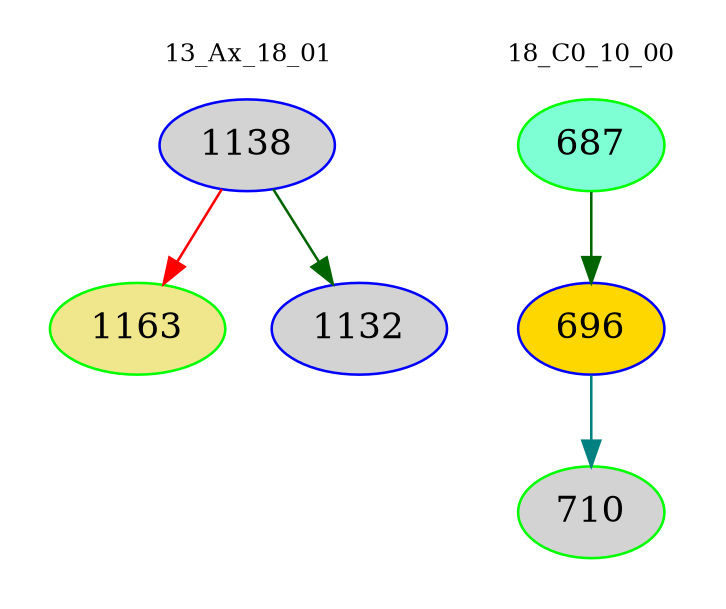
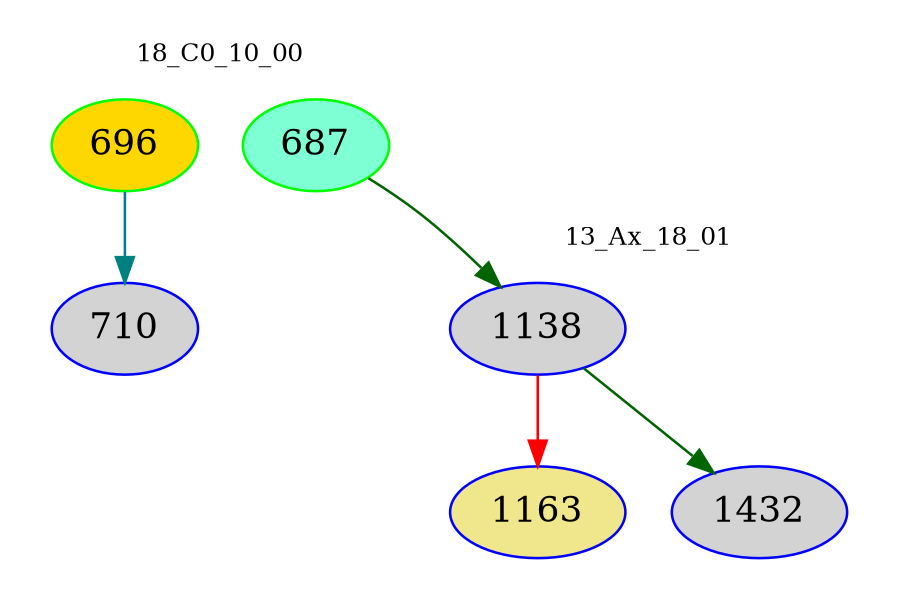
edge "687" -> "696": now "687" -> "1138"
node "1163": color green -> blue
node "1132": label "1132" -> "1432"
node "696": color blue -> green
node "710": color green -> blue
